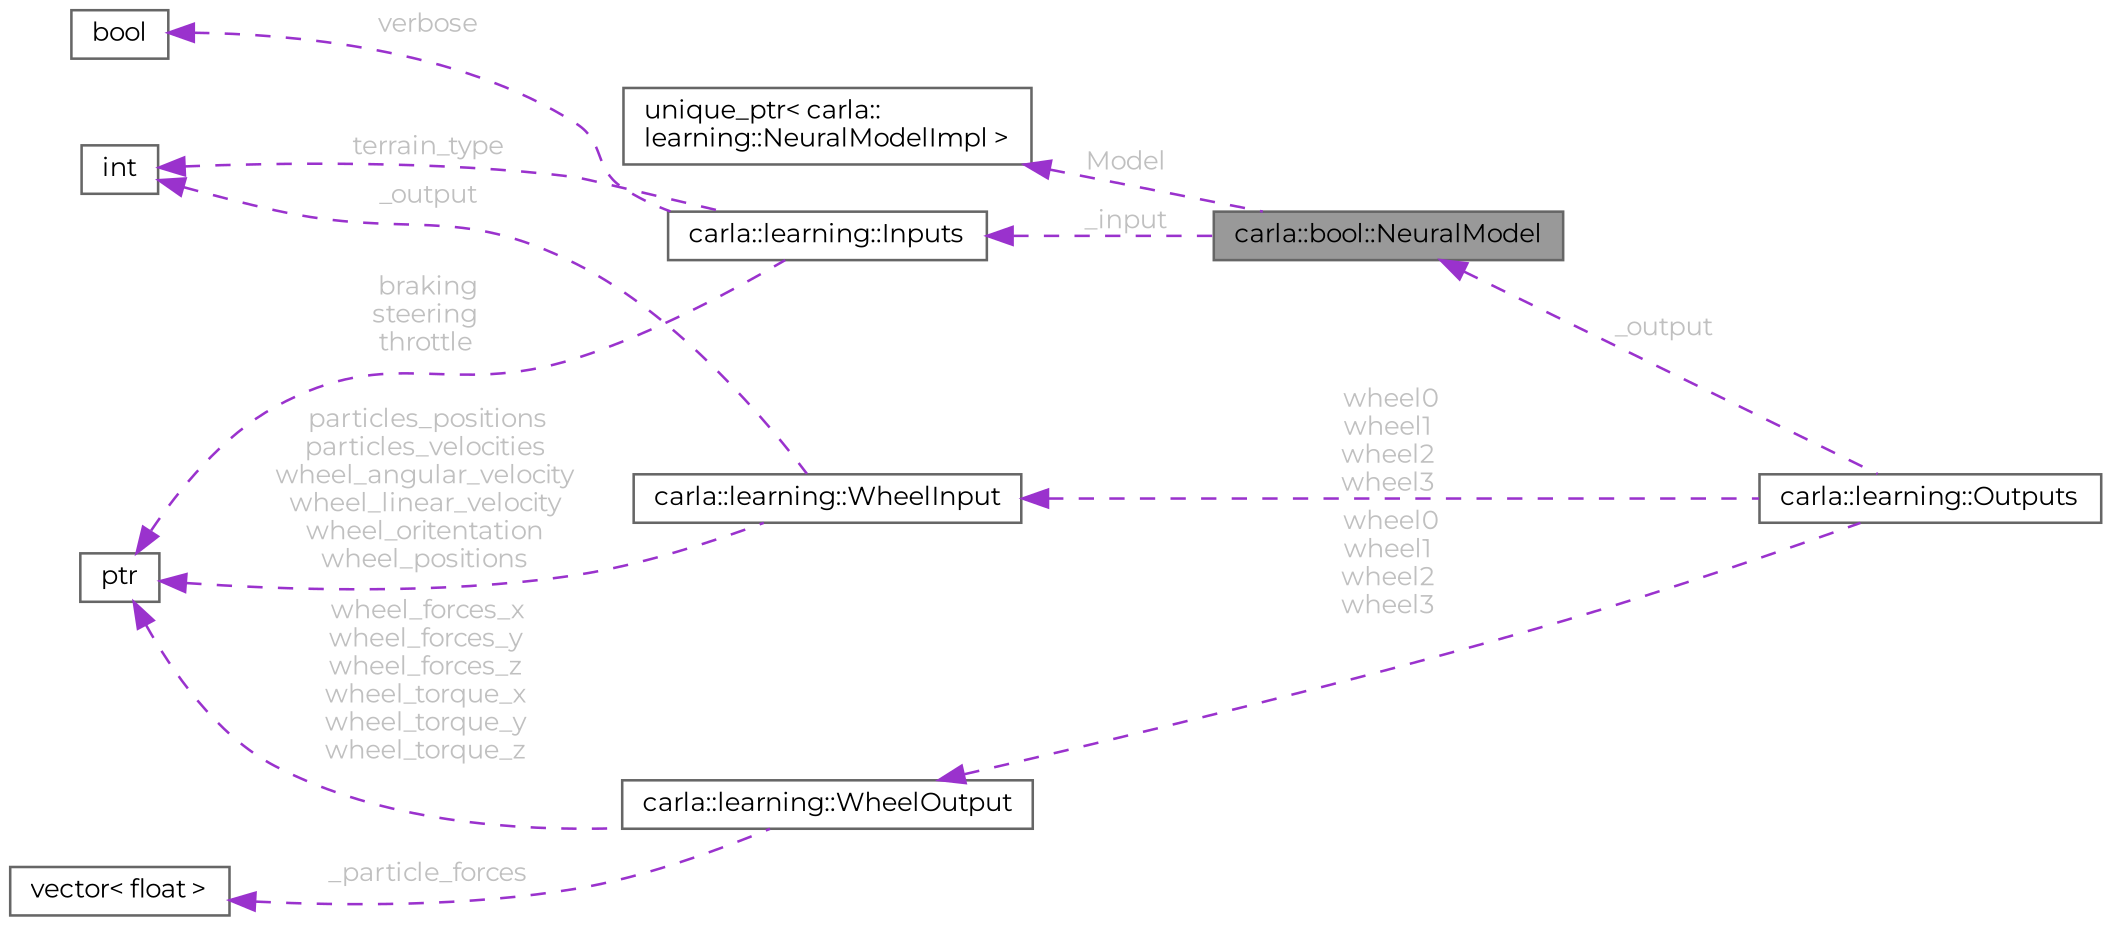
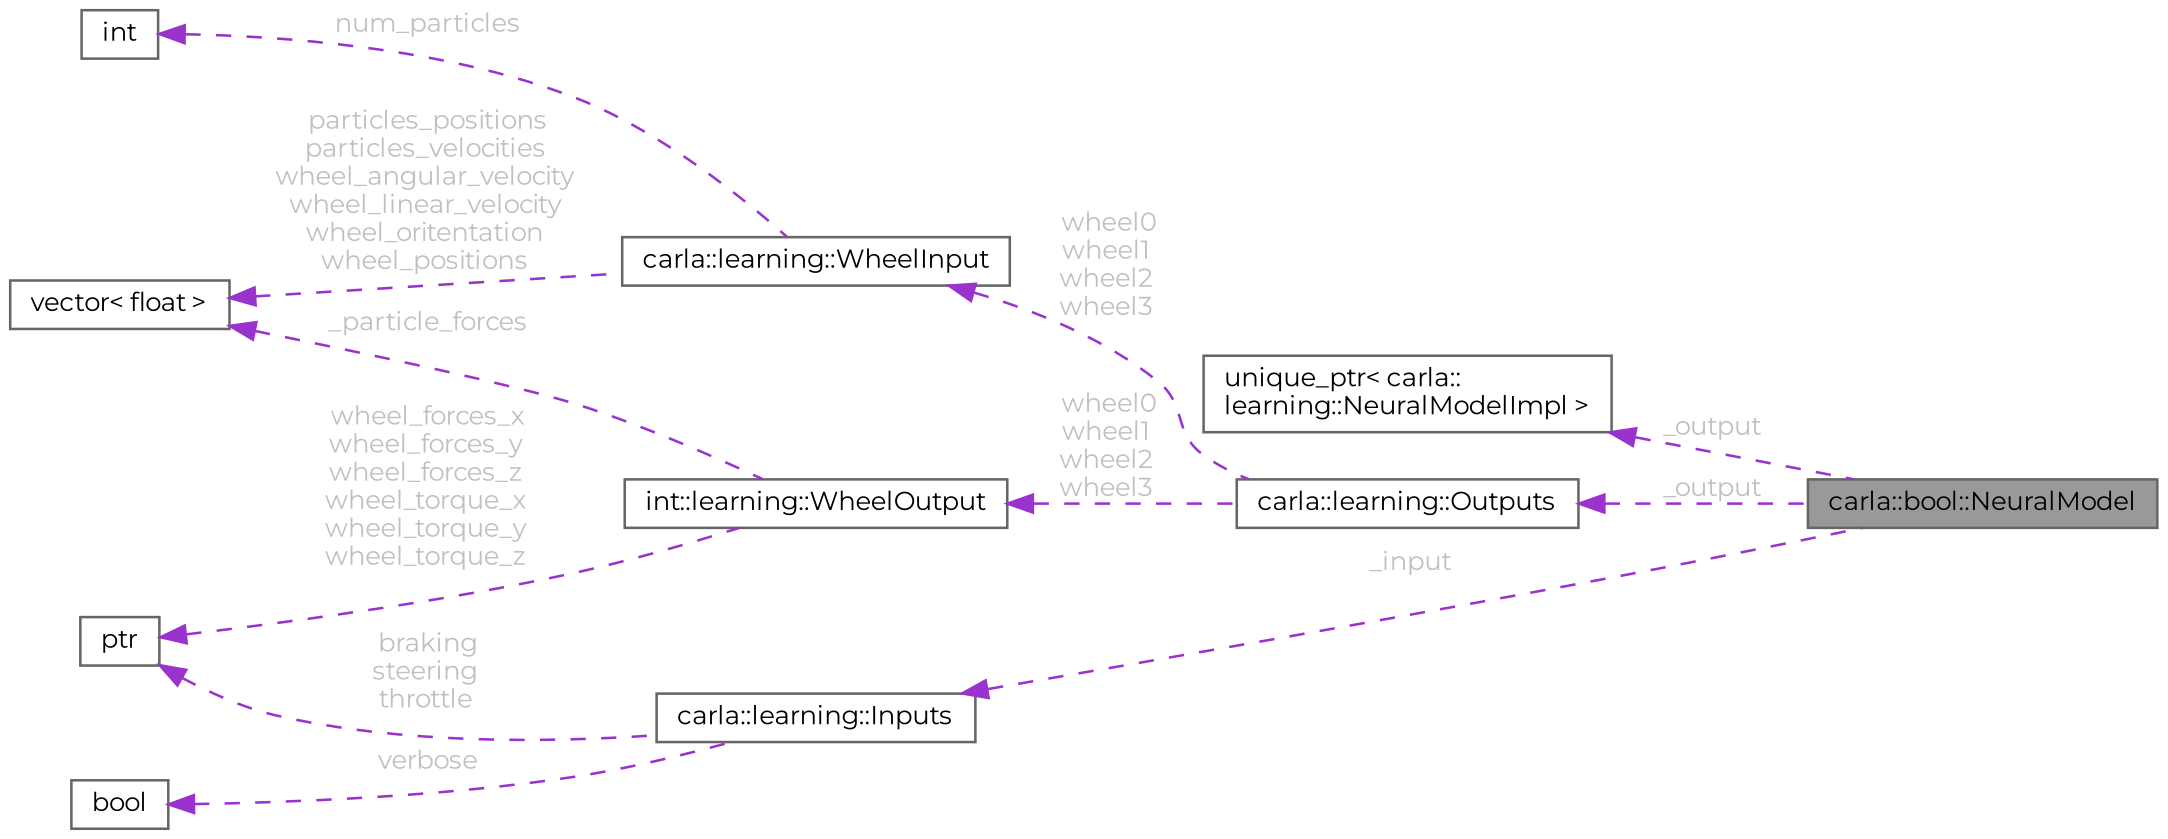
edge "carla::bool::NeuralModel" -> "unique_ptr< carla:: learning::NeuralModelImpl >": label " Model" -> " _output"
edge "carla::learning::Inputs" -> "int": removed, label "terrain_type"
edge "carla::learning::WheelInput" -> "int": label " _output" -> " num_particles"
edge "carla::learning::Outputs" -> "carla::bool::NeuralModel": reversed
edge "carla::learning::WheelInput" -> "ptr": now "carla::learning::WheelInput" -> "vector< float >"
node "carla::learning::WheelOutput": label "carla::learning::WheelOutput" -> "int::learning::WheelOutput"
